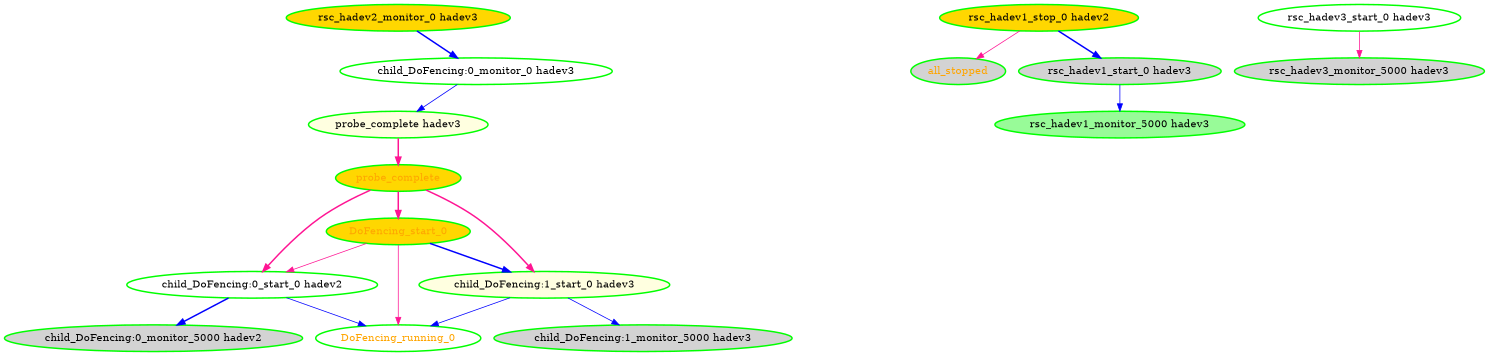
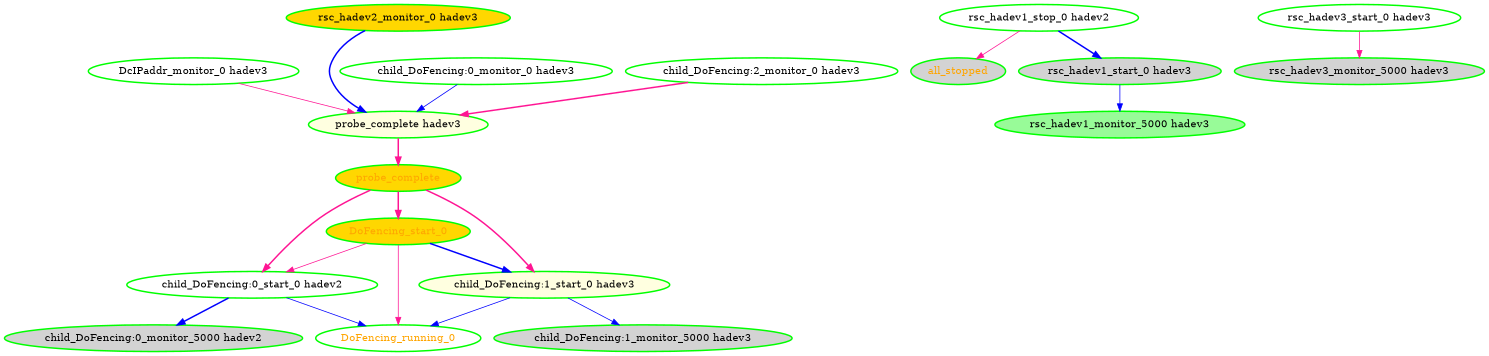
node "rsc_hadev1_stop_0 hadev2": fillcolor gold -> white
edge "rsc_hadev2_monitor_0 hadev3" -> "child_DoFencing:0_monitor_0 hadev3": now "rsc_hadev2_monitor_0 hadev3" -> "probe_complete hadev3"
node "DcIPaddr_monitor_0 hadev3": added
node "child_DoFencing:2_monitor_0 hadev3": added
